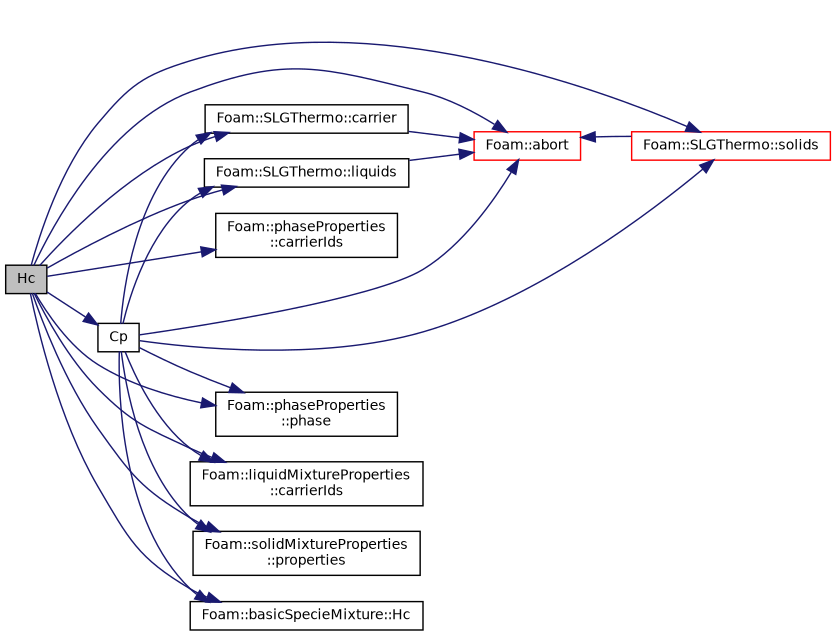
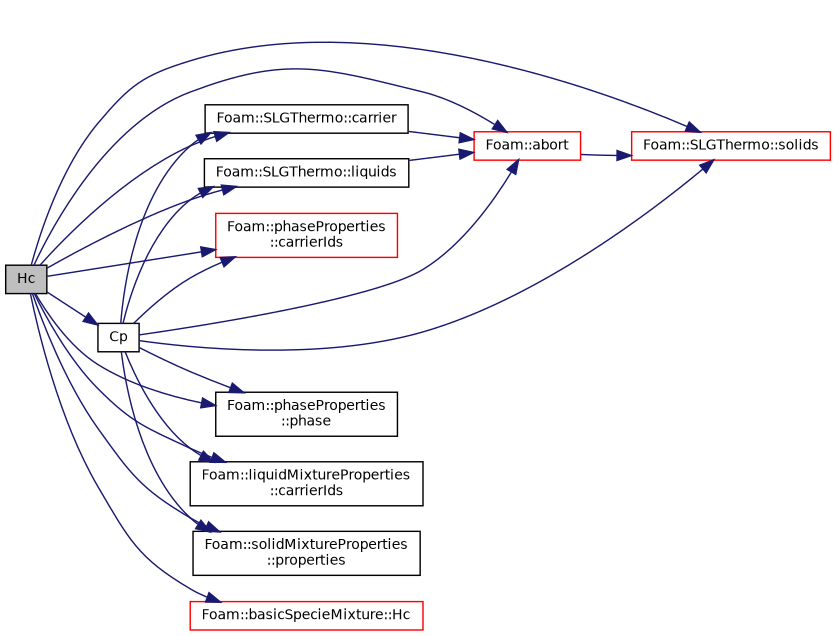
edge "Foam::SLGThermo::solids" -> "Foam::abort": reversed
node "Foam::phaseProperties ::carrierIds": color black -> red
edge "Cp" -> "Foam::basicSpecieMixture::Hc": now "Cp" -> "Foam::phaseProperties ::carrierIds"
node "Foam::basicSpecieMixture::Hc": color black -> red
